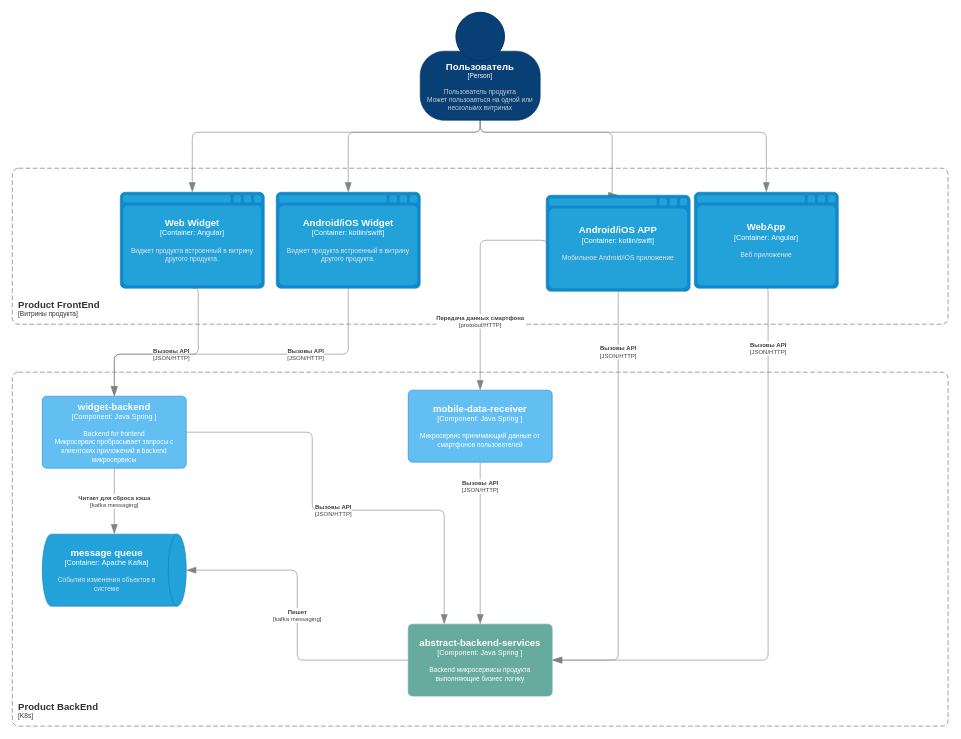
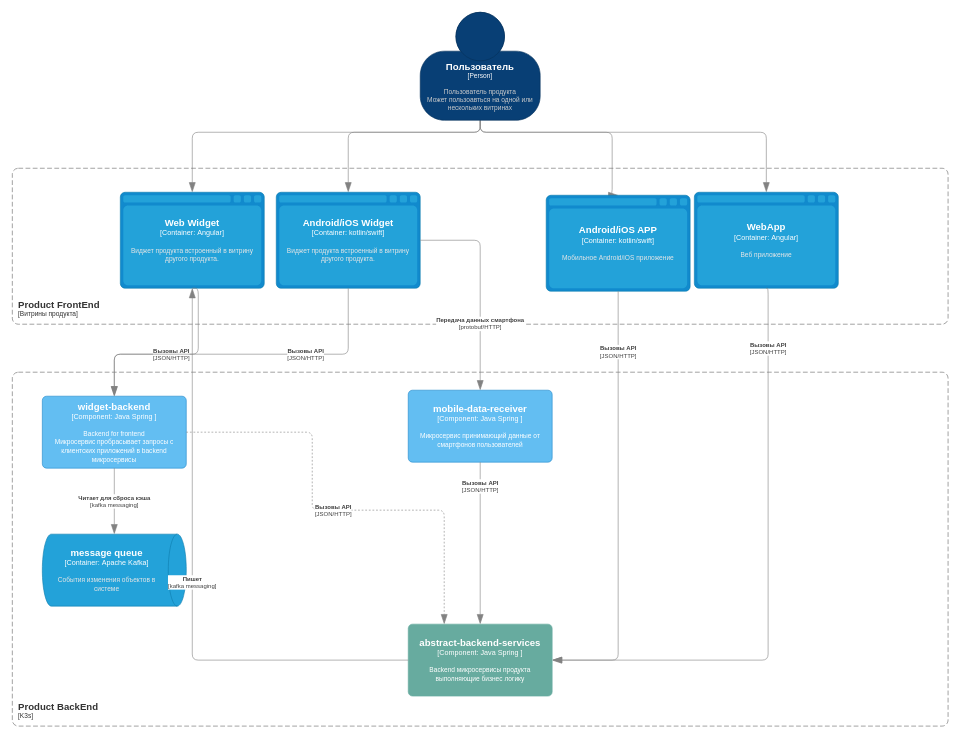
edge "Android/iOS Widget [Container: kotlin/swift] Виджет продукта встроенный в витрину другого продукта." -> "mobile-data-receiver [Component: Java Spring ] Микросервис принимающий данные от смартфонов пользователей": added, label "Передача данных смартфона [protobuf/HTTP]"
edge "Android/iOS APP [Container: kotlin/swift] Мобильное Android/iOS приложение" -> "mobile-data-receiver [Component: Java Spring ] Микросервис принимающий данные от смартфонов пользователей": removed, label "Передача данных смартфона [protobuf/HTTP]"
edge "widget-backend [Component: Java Spring ] Backend for frontend Микросервис пробрасывает запросы с клиентских приложений в backend микросервисы" -> "abstract-backend-services [Component: Java Spring ] Backend микросервисы продукта выполняющие бизнес логику": style solid -> dashed
edge "abstract-backend-services [Component: Java Spring ] Backend микросервисы продукта выполняющие бизнес логику" -> "message queue [Container: Apache Kafka] События изменения объектов в системе": now "abstract-backend-services [Component: Java Spring ] Backend микросервисы продукта выполняющие бизнес логику" -> "Web Widget [Container: Angular] Виджет продукта встроенный в витрину другого продукта."
node "Product BackEnd [K8s]": label "Product BackEnd [K8s]" -> "Product BackEnd [K3s]"
